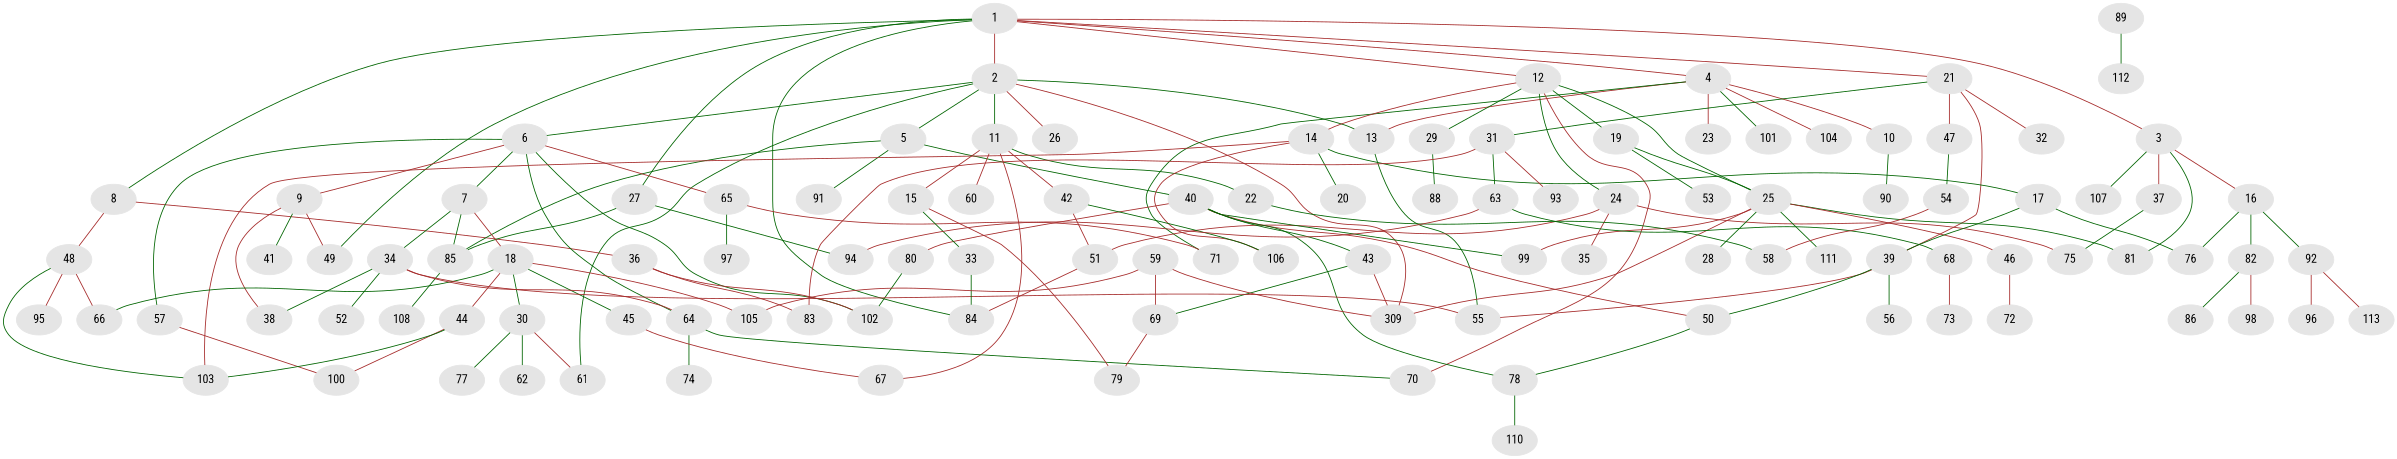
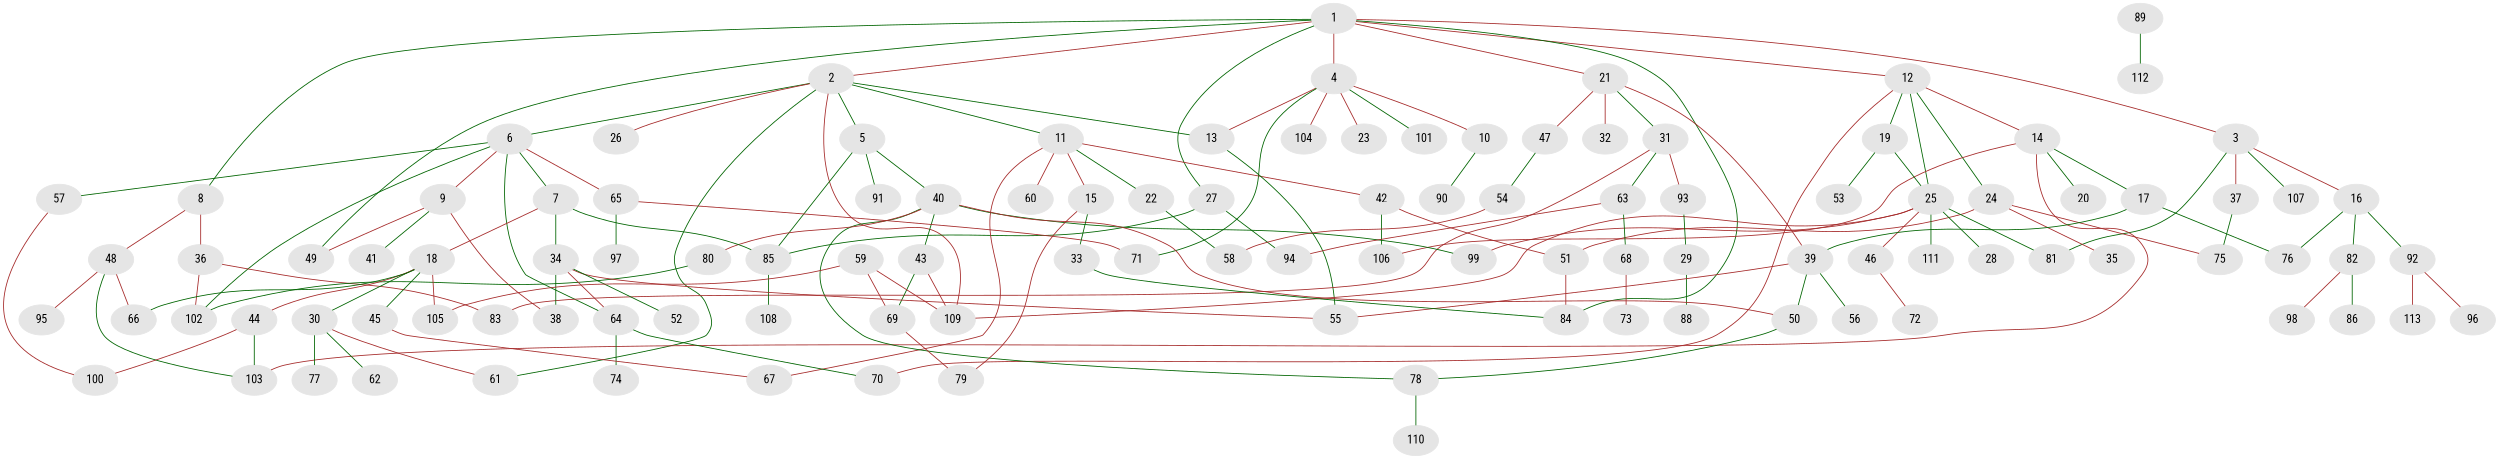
edge "12" -- "29": now "93" -- "29"
node "309": label "309" -> "109"
